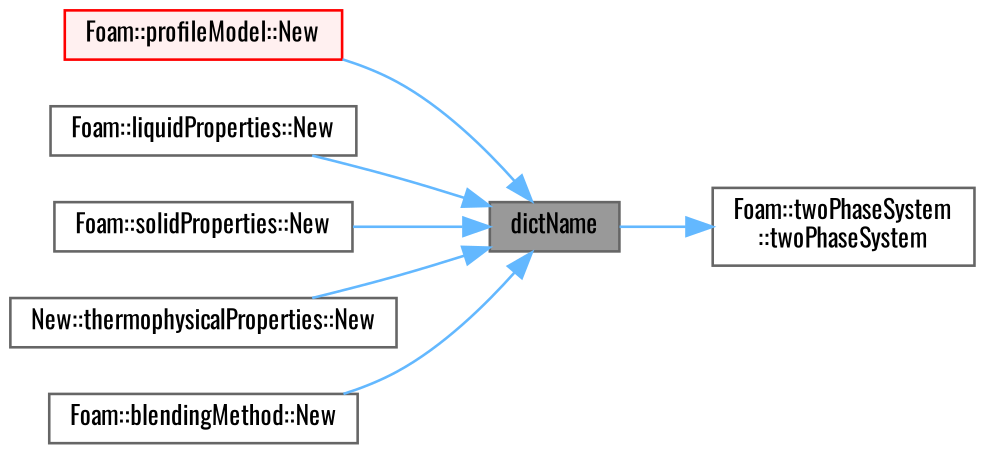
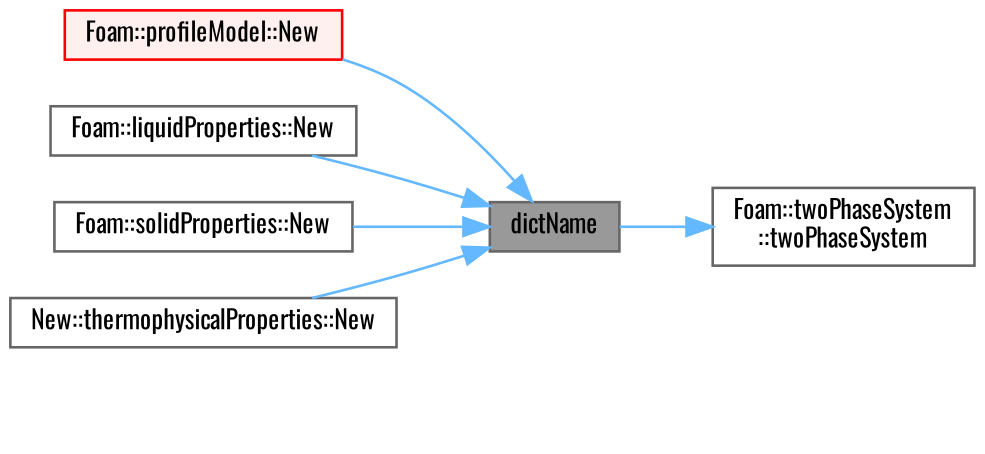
node "Foam::blendingMethod::New": removed
